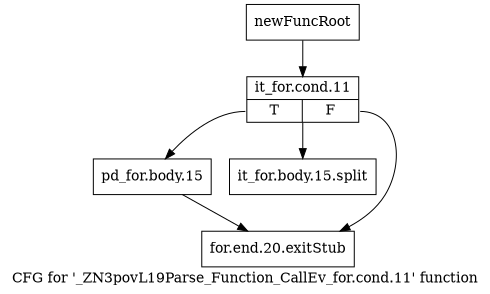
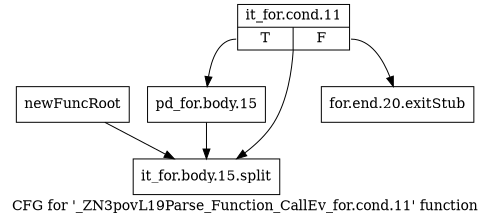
edge "newFuncRoot" -> "it_for.cond.11": now "newFuncRoot" -> "it_for.body.15.split"
edge "pd_for.body.15" -> "for.end.20.exitStub": now "pd_for.body.15" -> "it_for.body.15.split"
